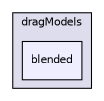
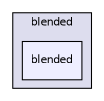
cluster "dragModels": label "dragModels" -> "blended"
